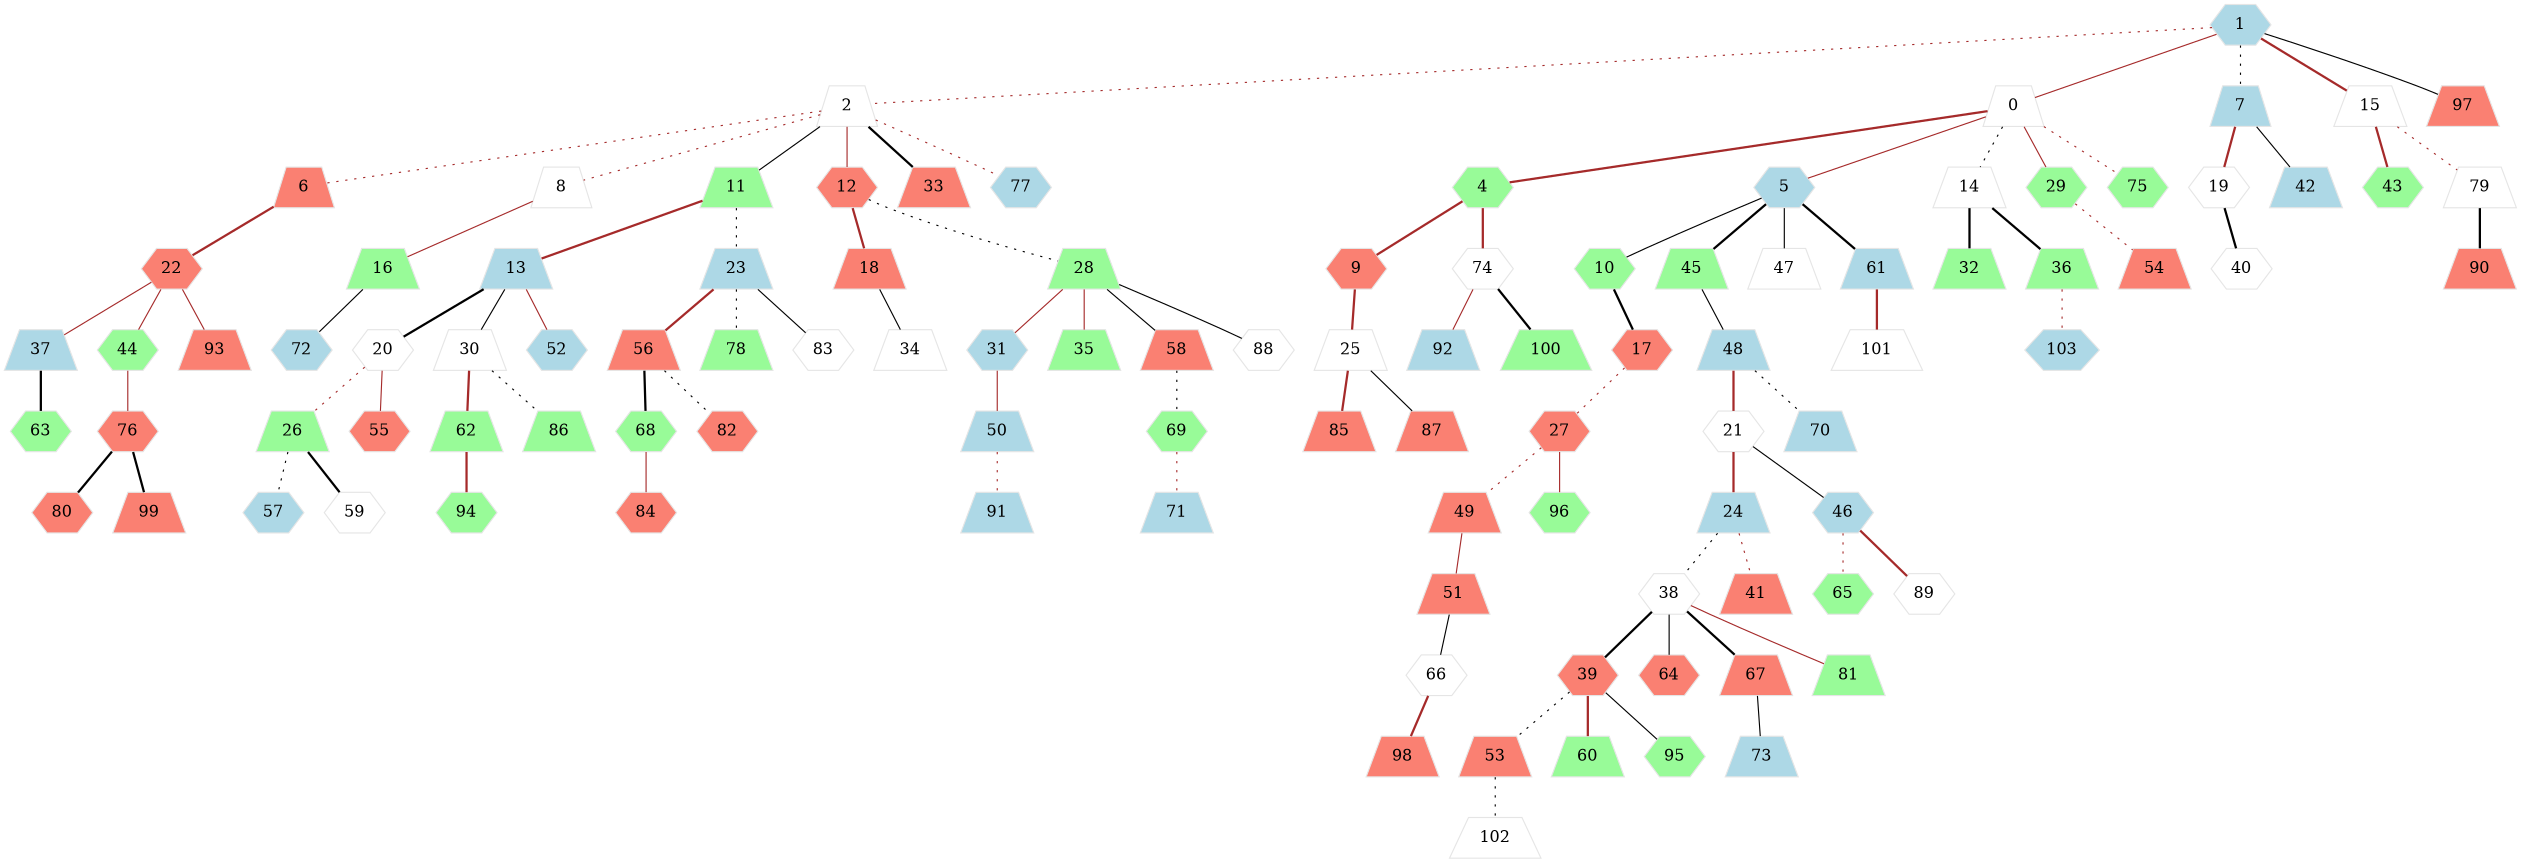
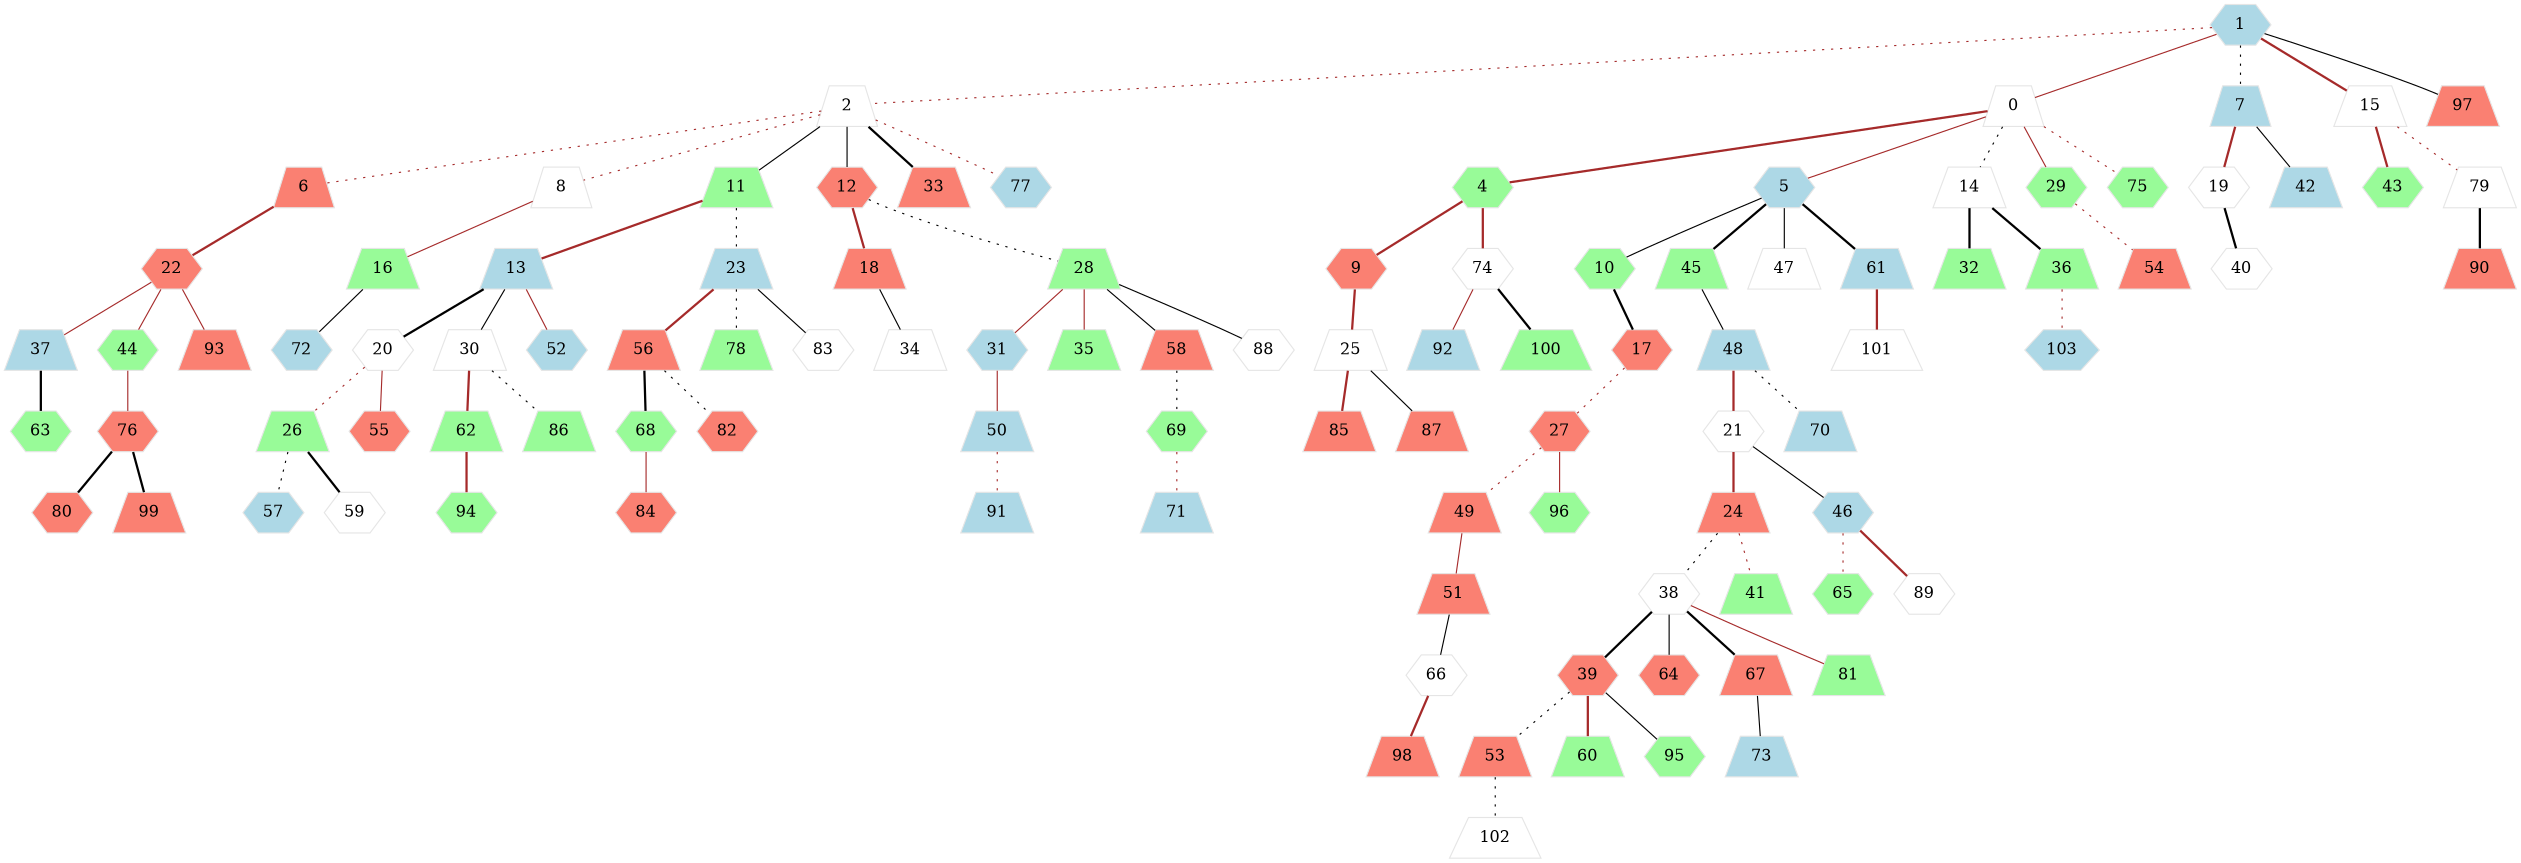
edge "2" -- "12": color brown -> black
node "24": fillcolor lightblue -> salmon
node "41": fillcolor salmon -> palegreen
